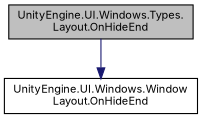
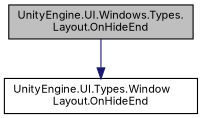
node "UnityEngine.UI.Windows.Window Layout.OnHideEnd": label "UnityEngine.UI.Windows.Window Layout.OnHideEnd" -> "UnityEngine.UI.Types.Window Layout.OnHideEnd"
